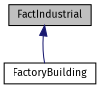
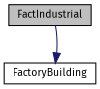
edge "FactoryBuilding" -> "FactIndustrial": reversed
